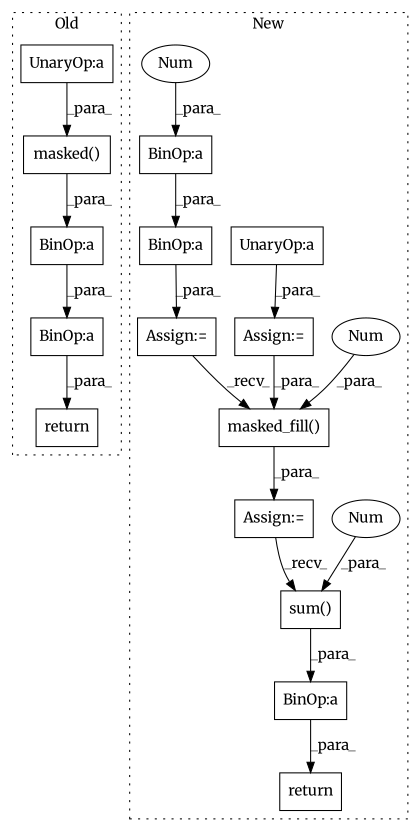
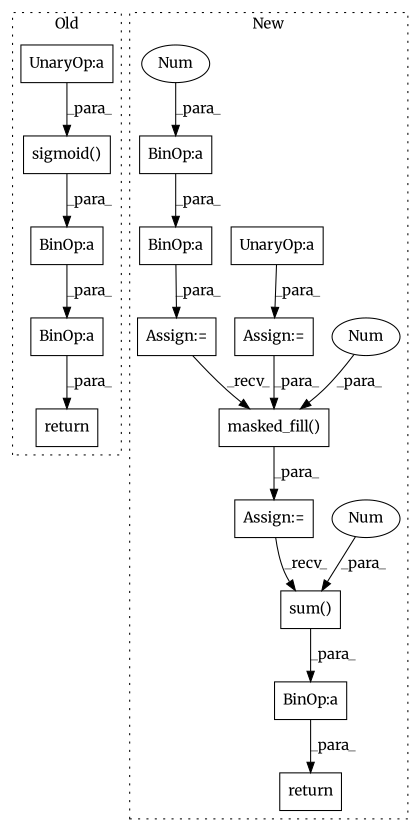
node "masked()": label "masked()" -> "sigmoid()"
